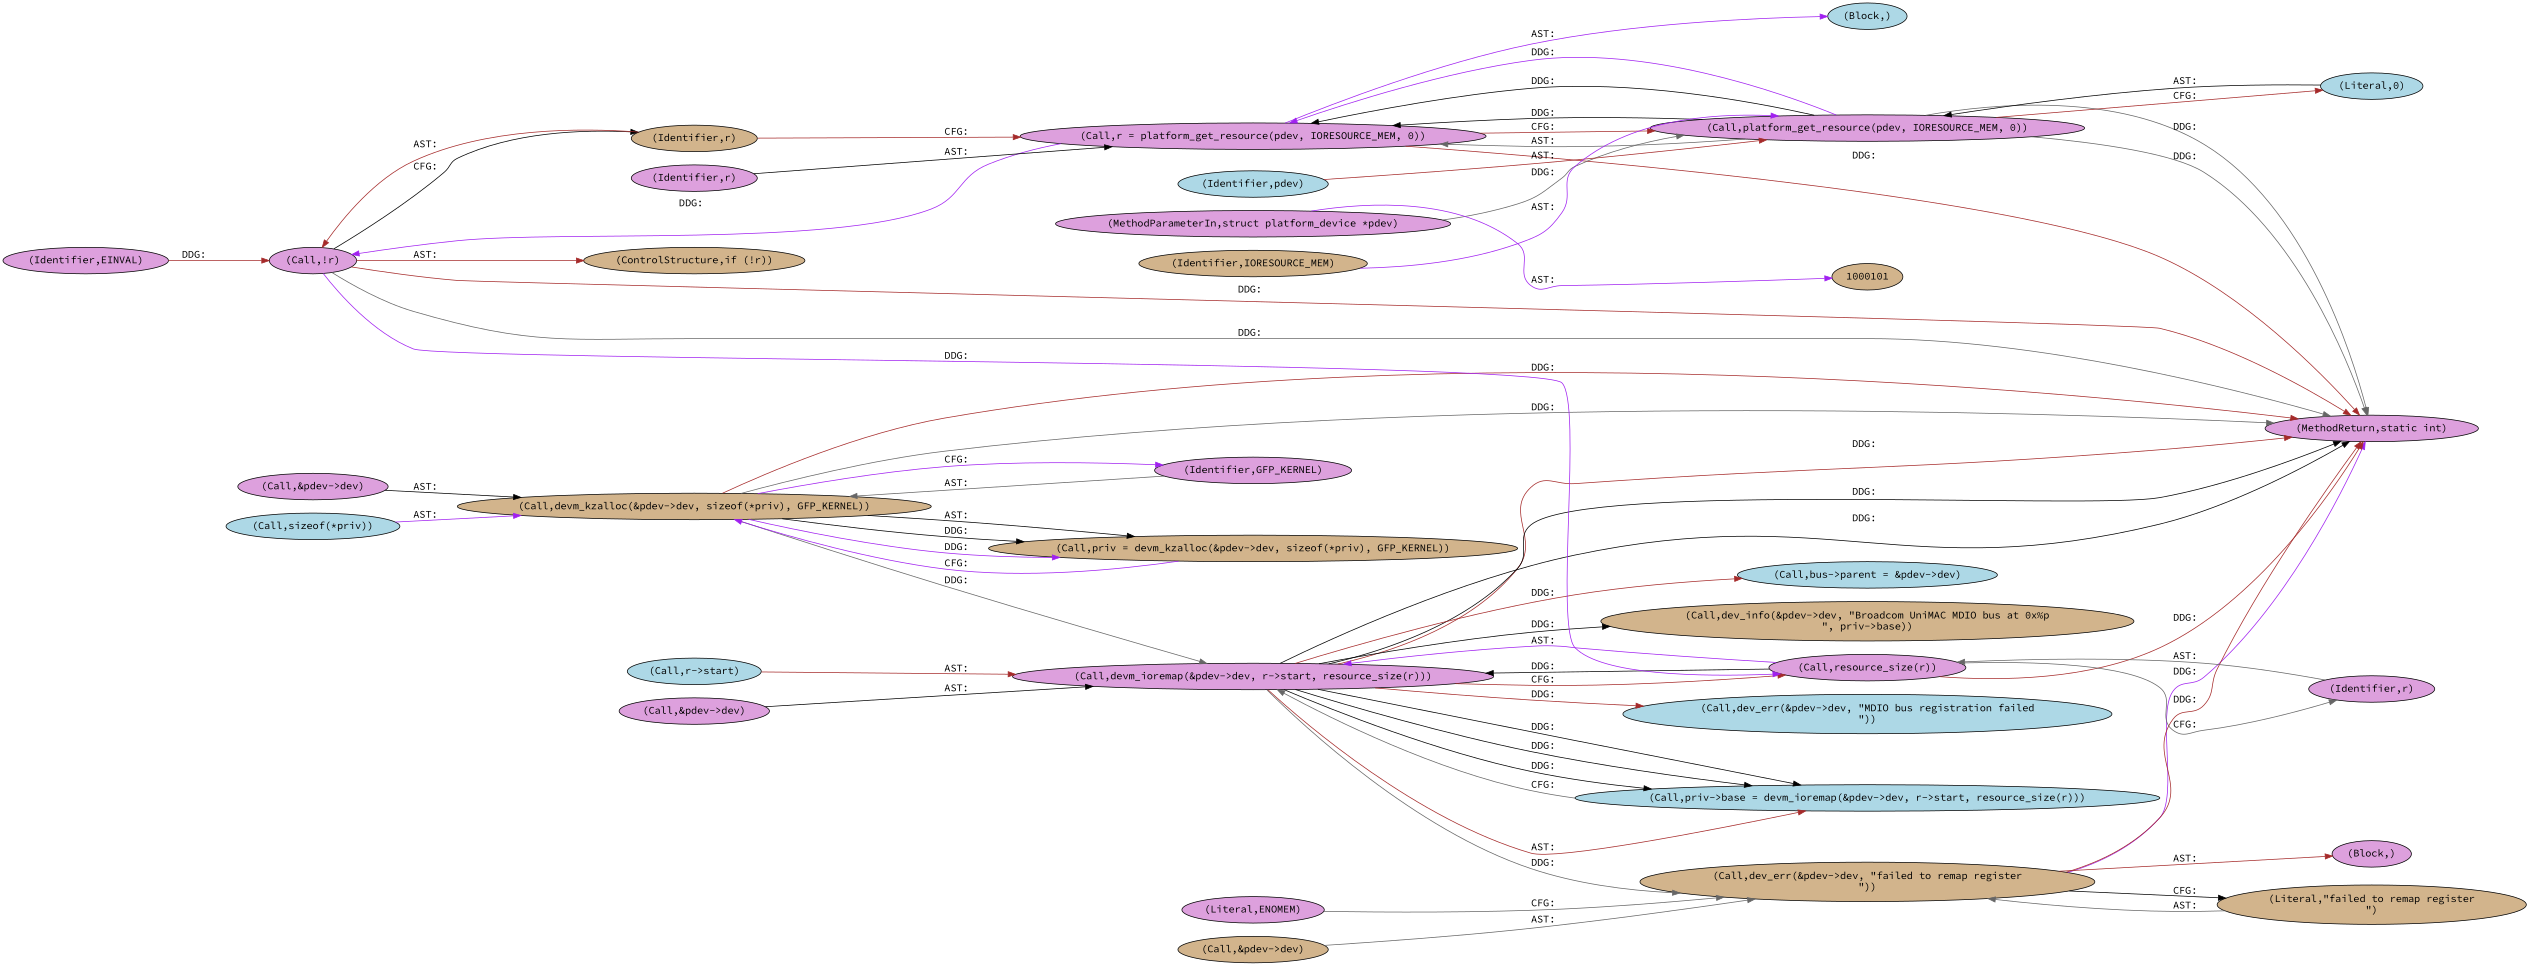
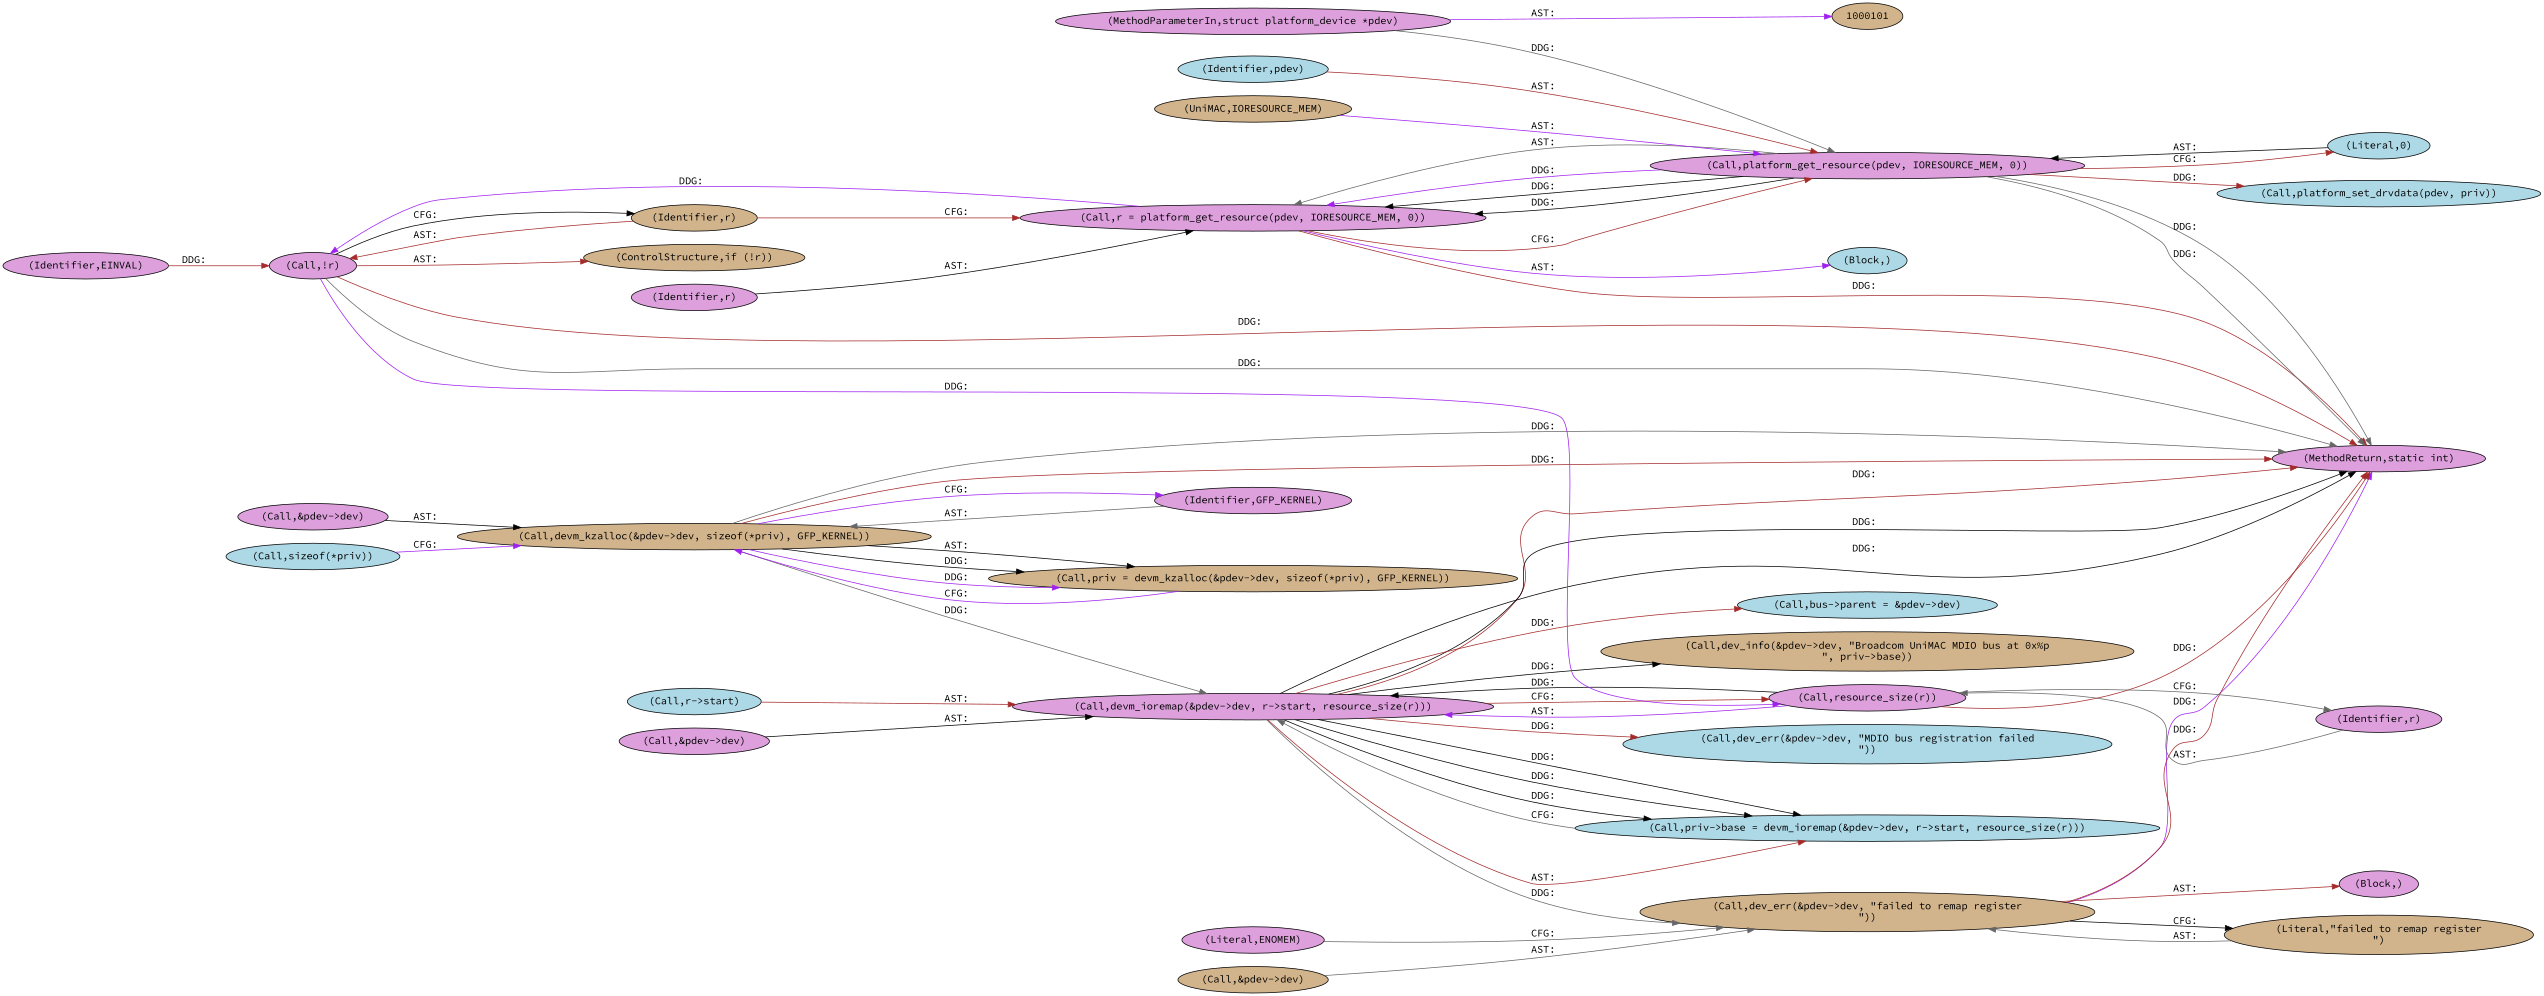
node "(Call,platform_set_drvdata(pdev, priv))": added
node "(Identifier,IORESOURCE_MEM)": label "(Identifier,IORESOURCE_MEM)" -> "(UniMAC,IORESOURCE_MEM)"
edge "(Call,sizeof(*priv))" -> "(Call,devm_kzalloc(&pdev->dev, sizeof(*priv), GFP_KERNEL))": label "AST: " -> "CFG: "
